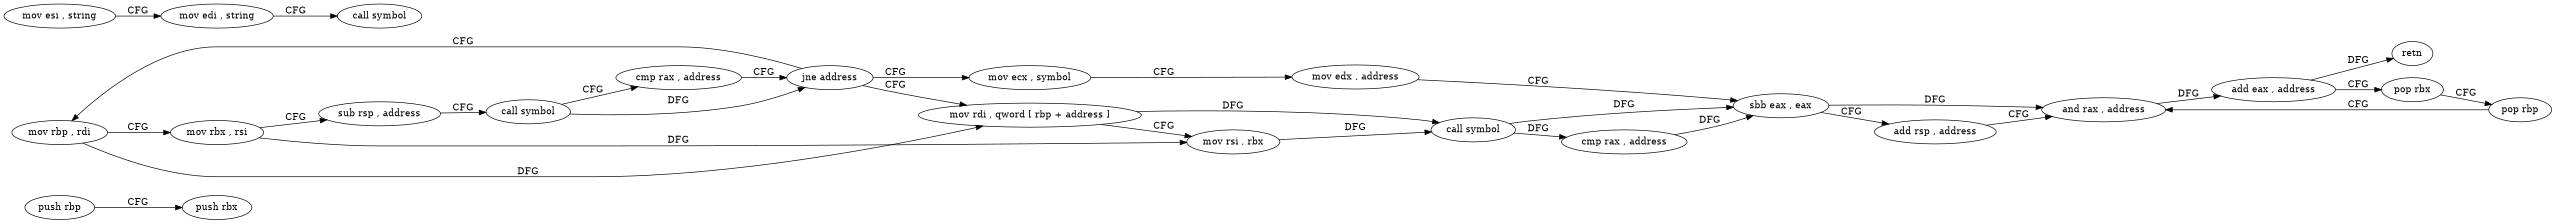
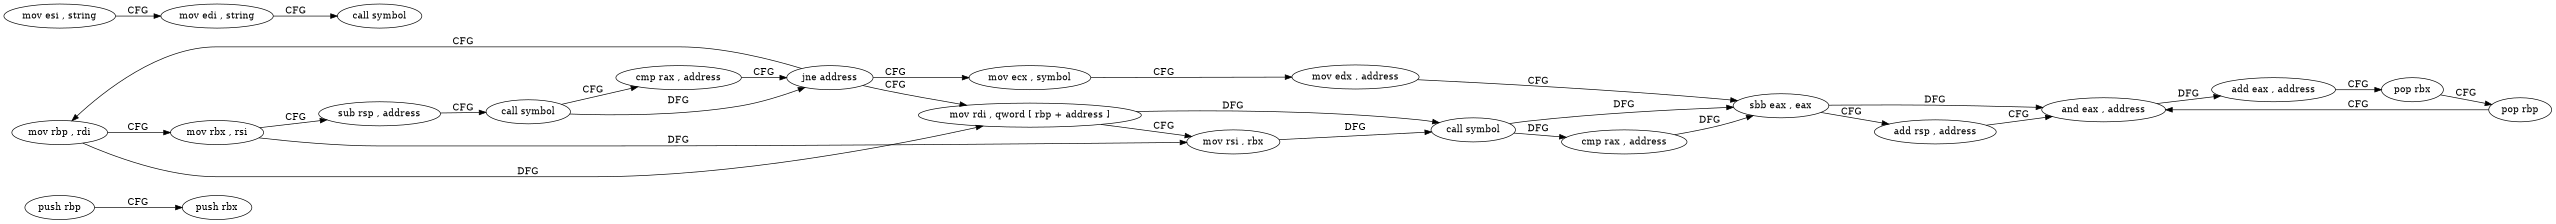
node "retn": removed
node "and rax , address": label "and rax , address" -> "and eax , address"
